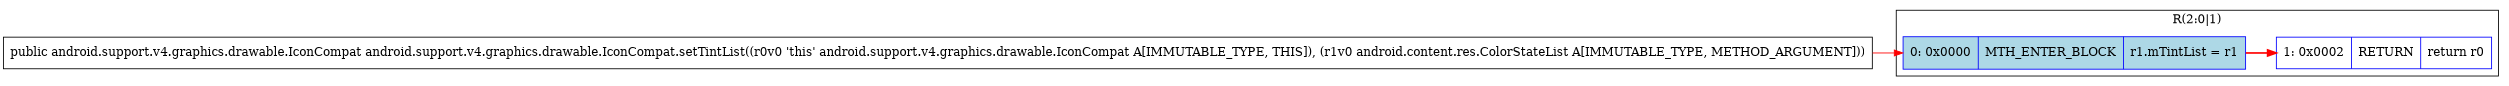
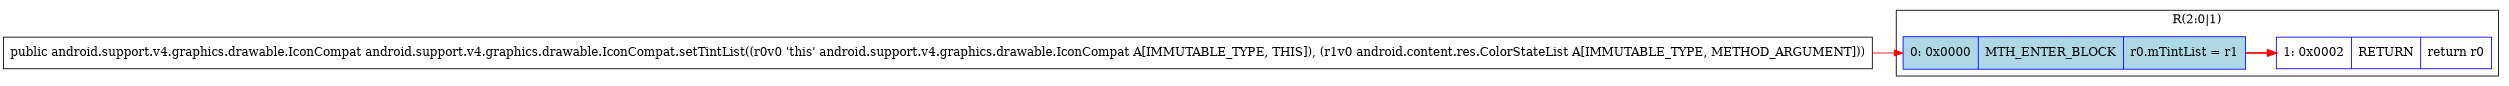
node "0: 0x0000": text "r1.mTintList = r1" -> "r0.mTintList = r1"
